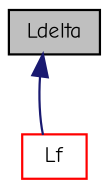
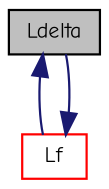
edge "Ldelta" -> "Lf": added
